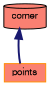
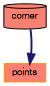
edge "points" -> "corner": reversed
